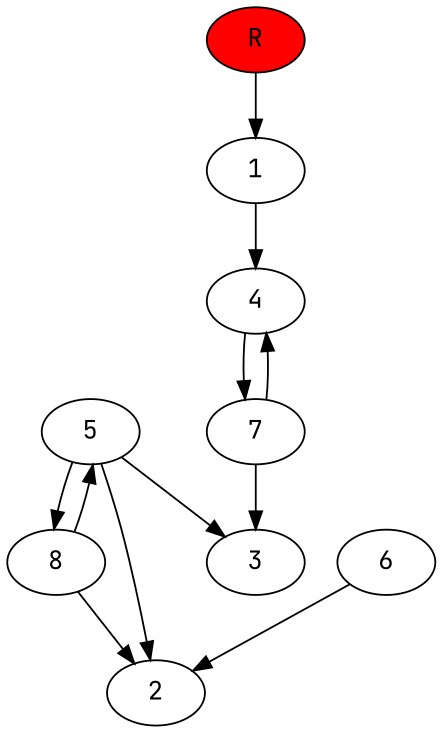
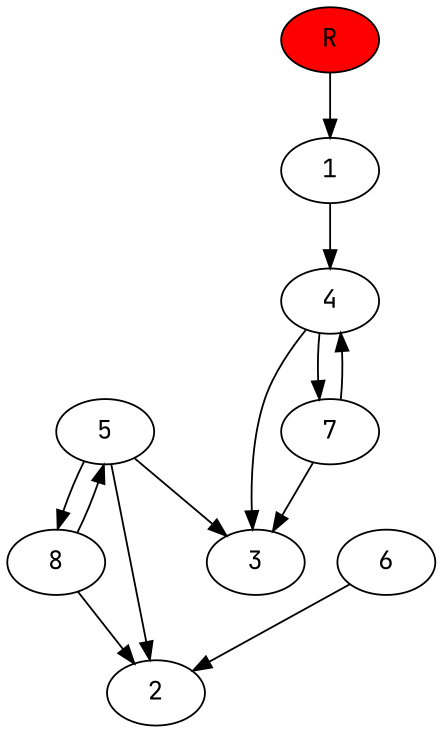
edge "4" -> "3": added
